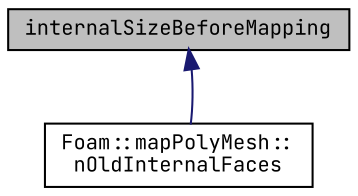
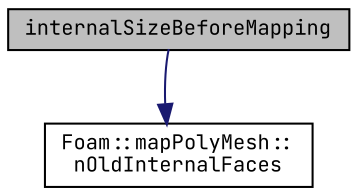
edge "Foam::mapPolyMesh:: nOldInternalFaces" -> "internalSizeBeforeMapping": reversed
